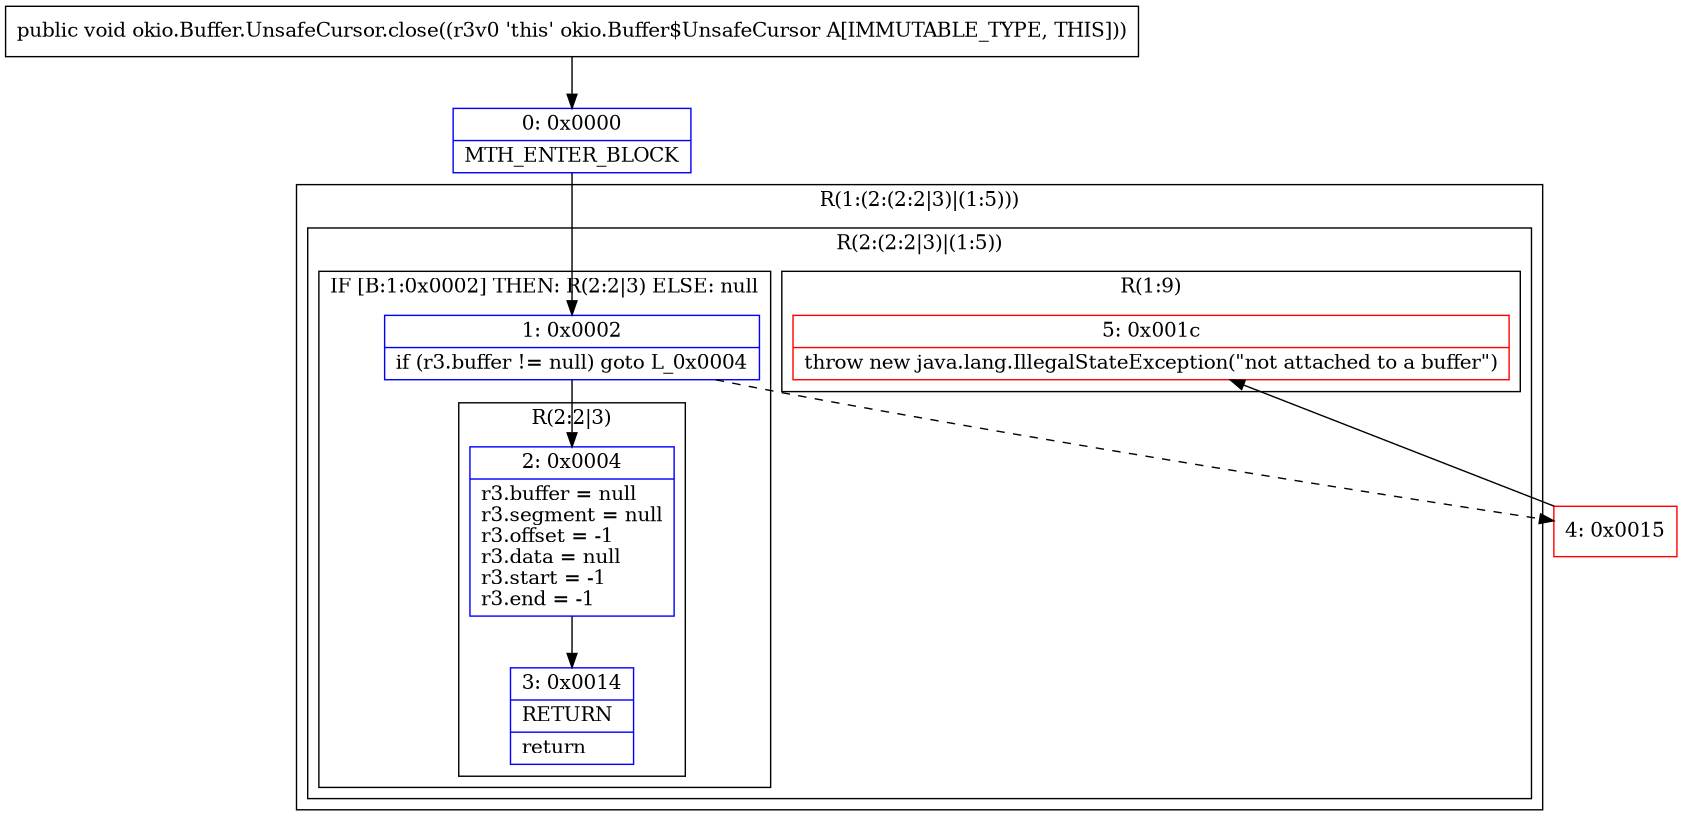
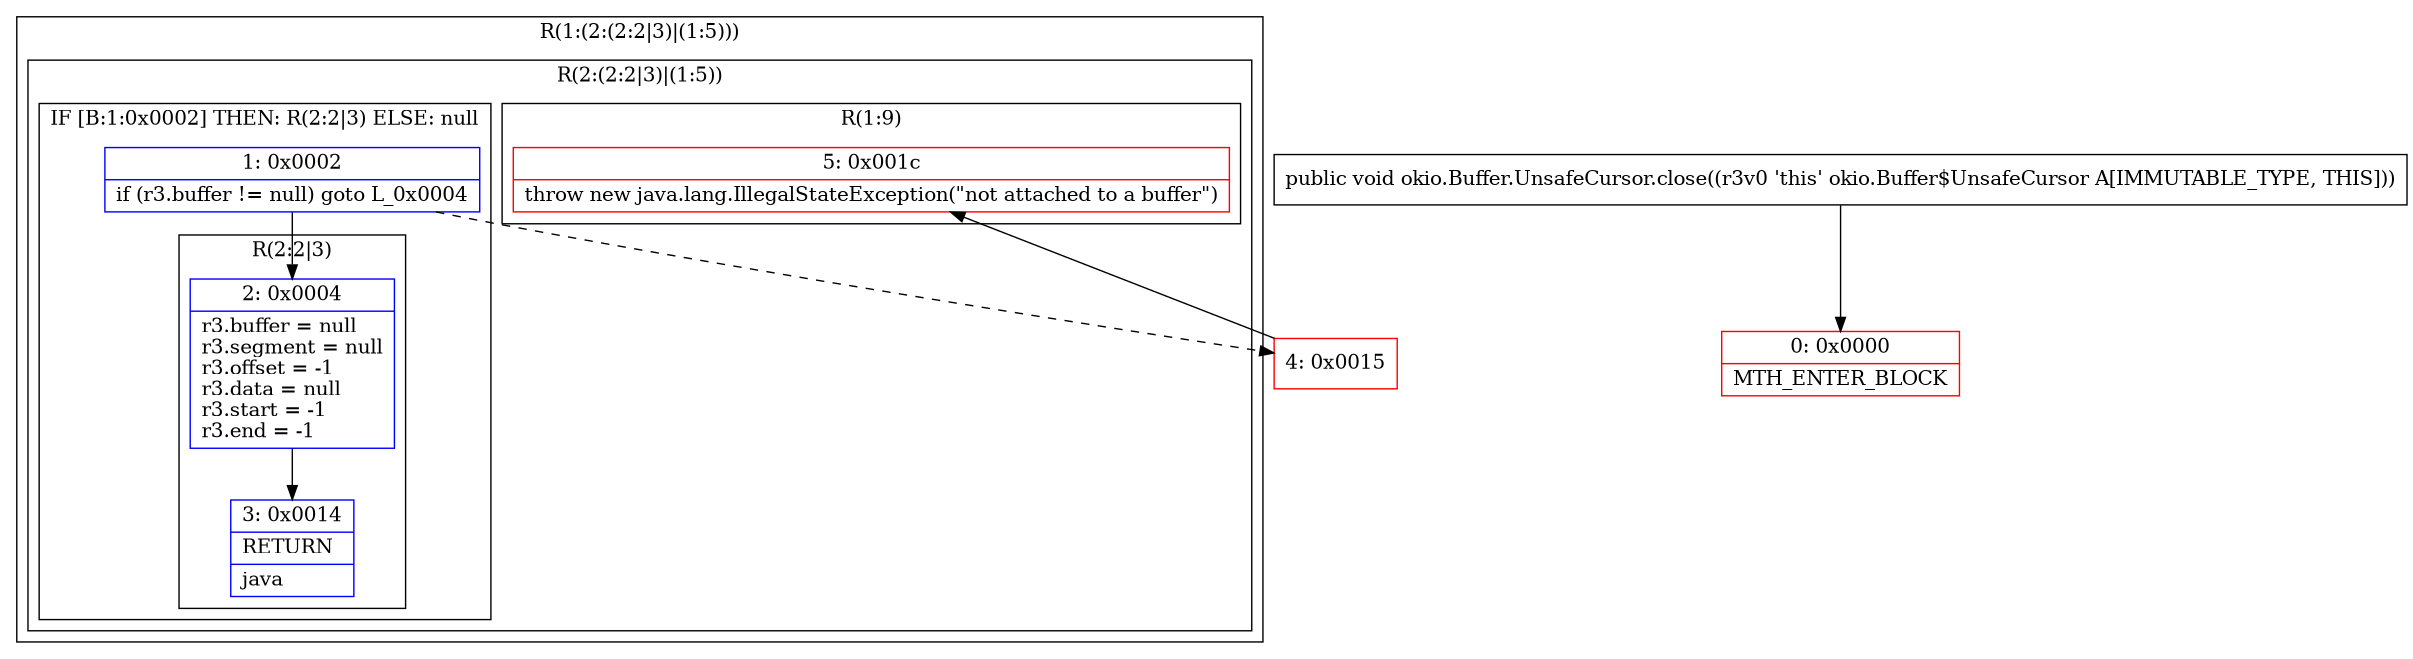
node "0: 0x0000": color blue -> red
edge "0: 0x0000" -> "1: 0x0002": removed
node "3: 0x0014": text "return" -> "java"
